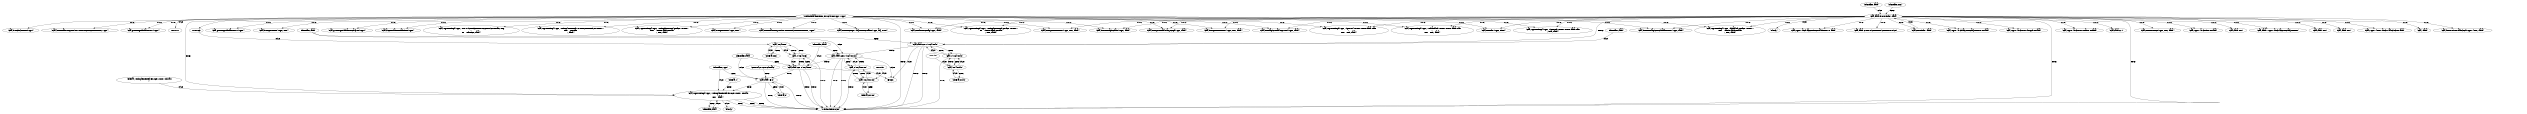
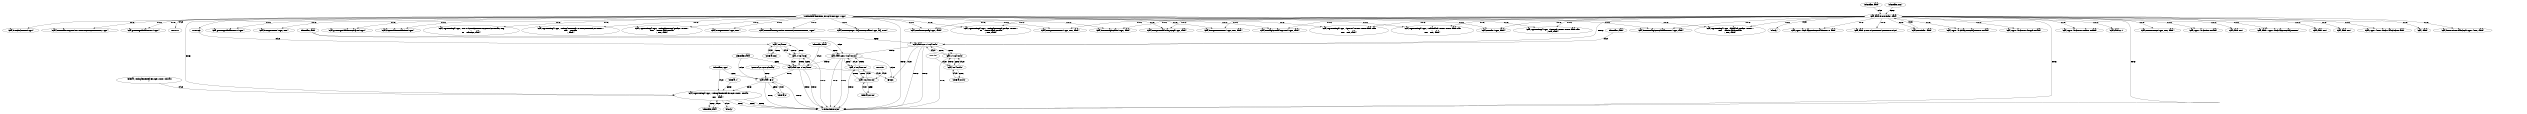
node "(Call,set_efer(vcpu, time))": label "(Call,set_efer(vcpu, time))" -> "(Call,set_efer(vcpu, data))"
